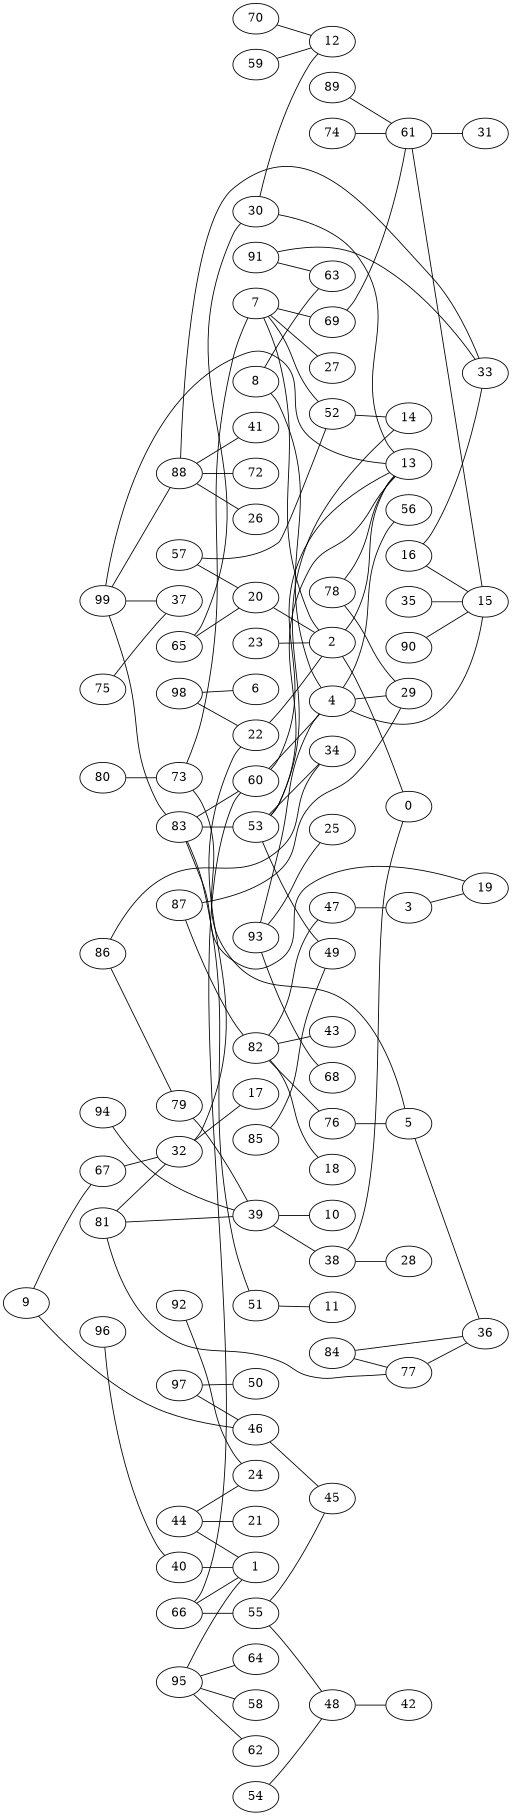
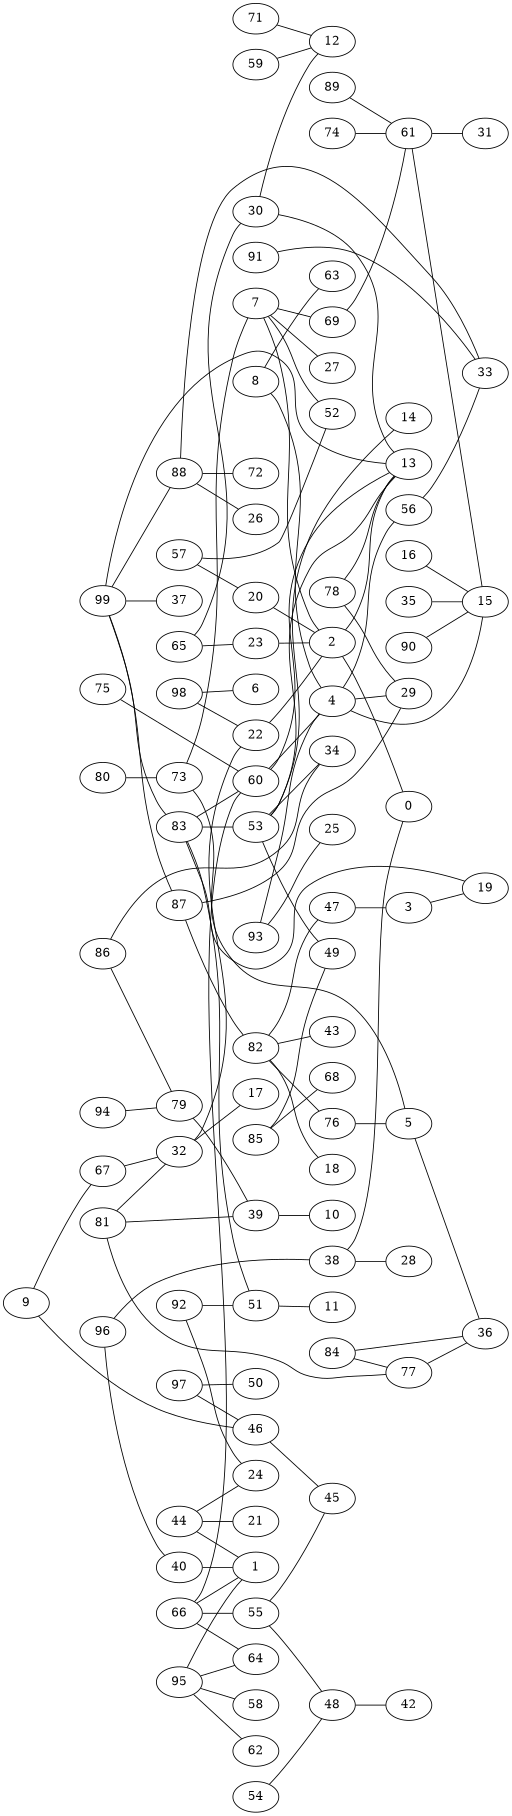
node "70": label "70" -> "71"
edge "91" -- "63": removed
edge "52" -- "14": removed
node "41": removed
edge "33" -- "16": now "33" -- "56"
edge "20" -- "65": now "23" -- "65"
edge "37" -- "75": now "60" -- "75"
edge "99" -- "87": added
edge "93" -- "68": now "85" -- "68"
edge "94" -- "39": now "94" -- "79"
edge "39" -- "38": now "96" -- "38"
edge "92" -- "51": added
edge "66" -- "64": added
